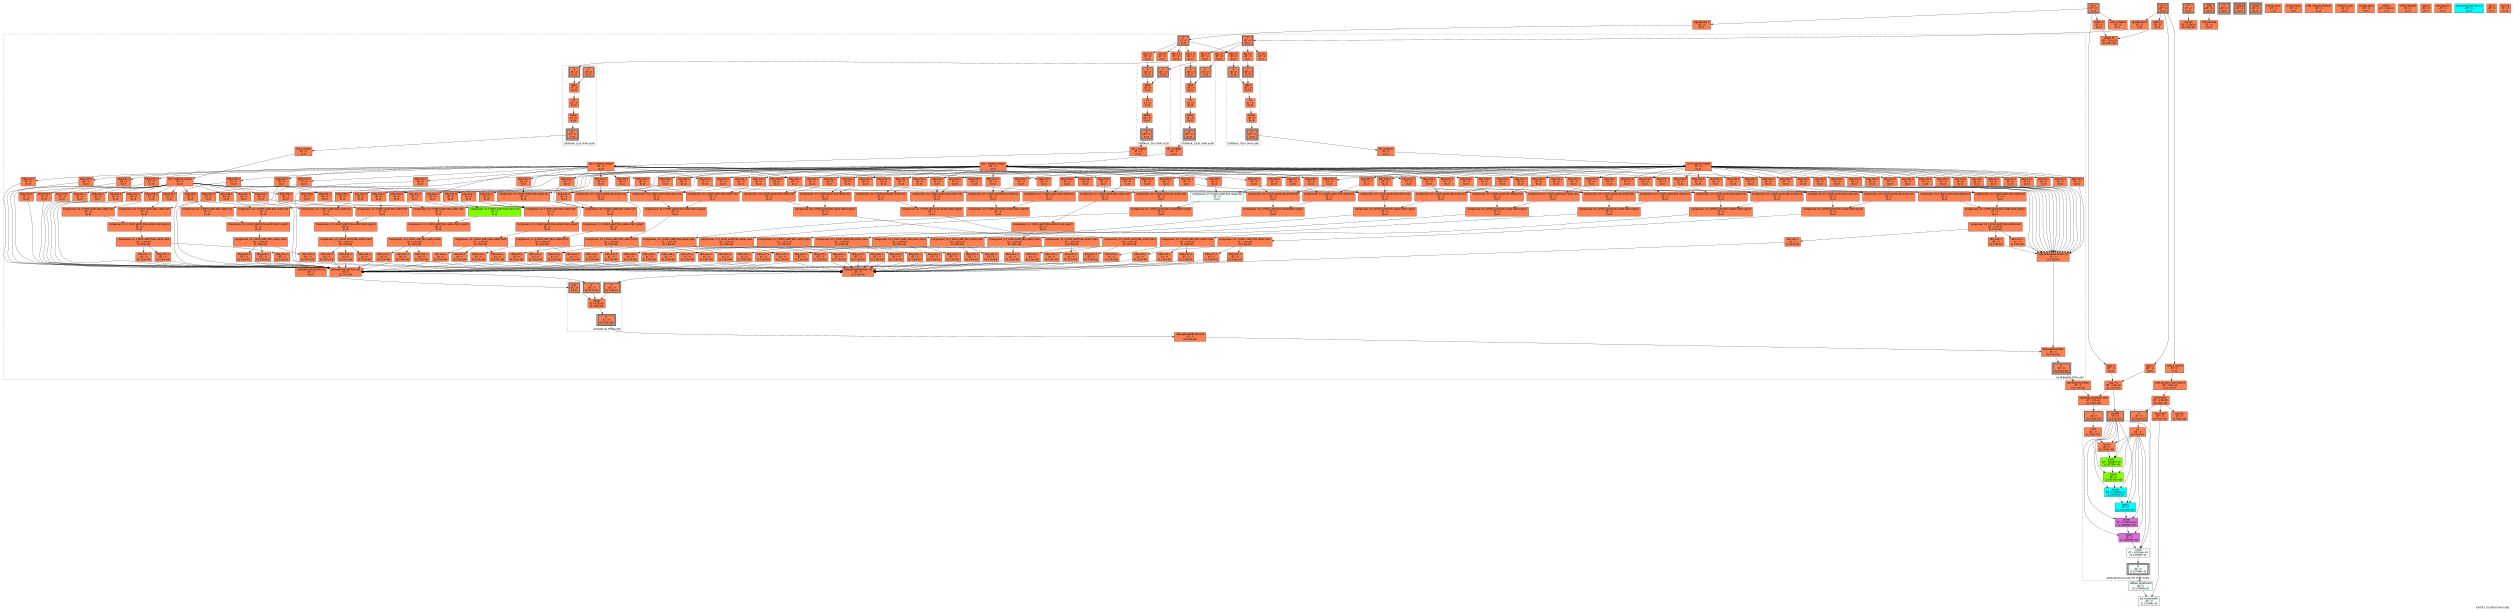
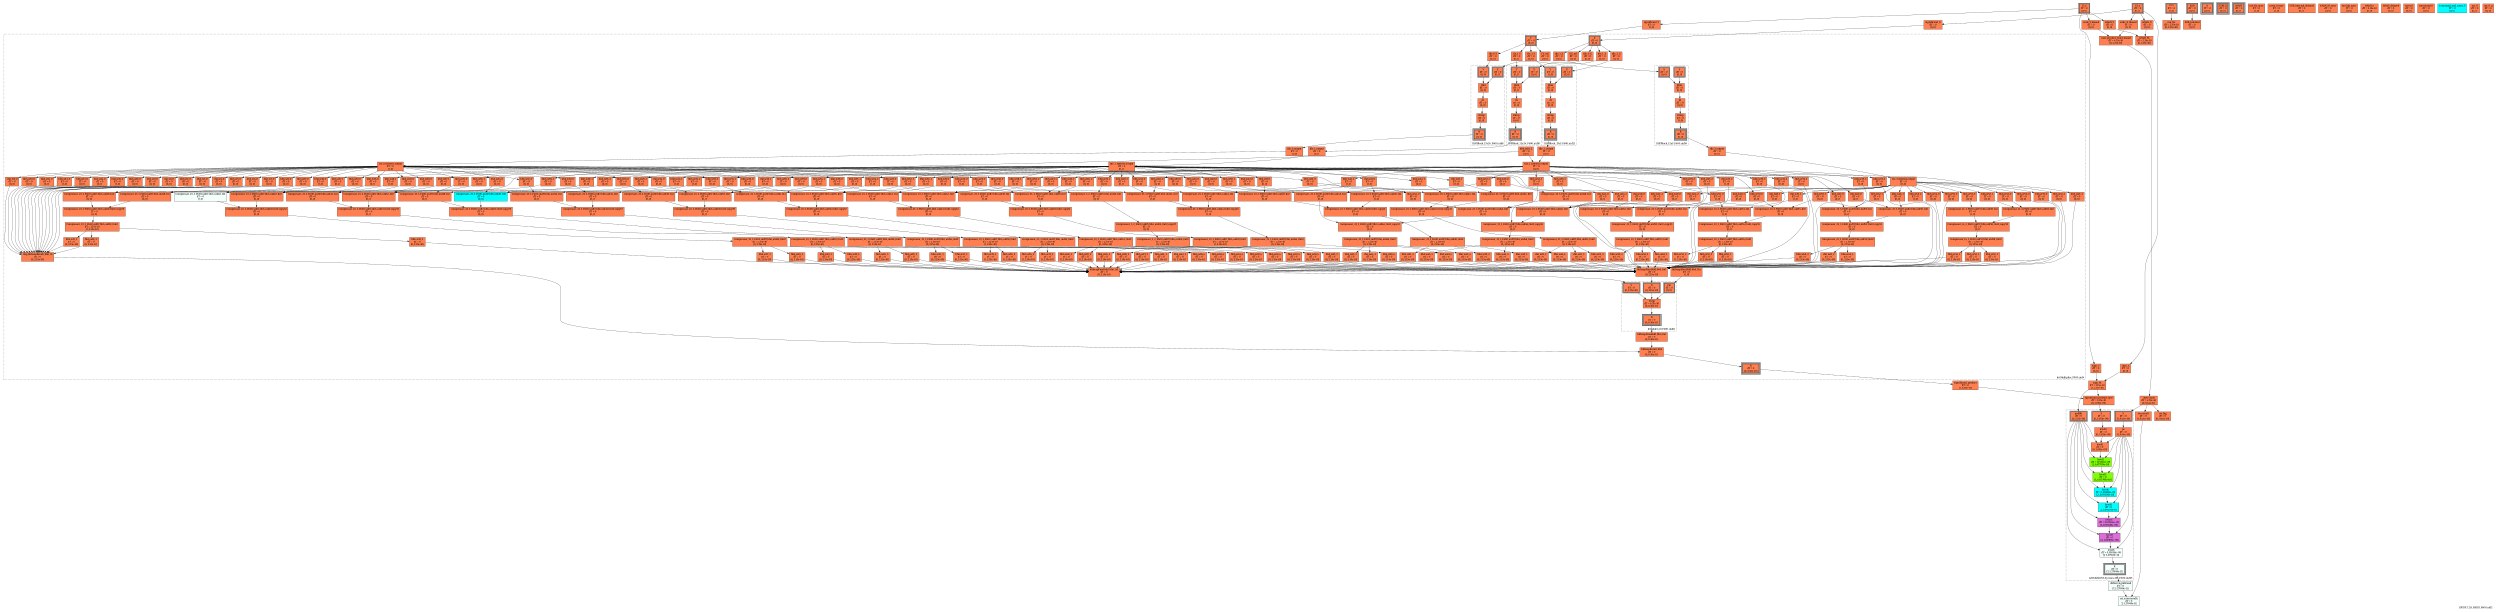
edge "scale_X_biased dT = 0 (0, 0)" -> "scale_product_twice_biased dT = 4.72e-10 (0, 4.72e-10)": added
edge "tile_2_filtered_output dT = 0 (0, 0)" -> "bh6_w28_2 dT = 0 (0, 0)": reversed
node "bh6_w17_0 dT = 0 (0, 0)": added
node "Compressor_23_3_F600_uid17_bh6_uid28_In0 dT = 0 (0, 0)": fillcolor coral -> cyan
node "Compressor_23_3_F600_uid17_bh6_uid54_In1 dT = 0 (0, 0)": fillcolor chartreuse -> coral
